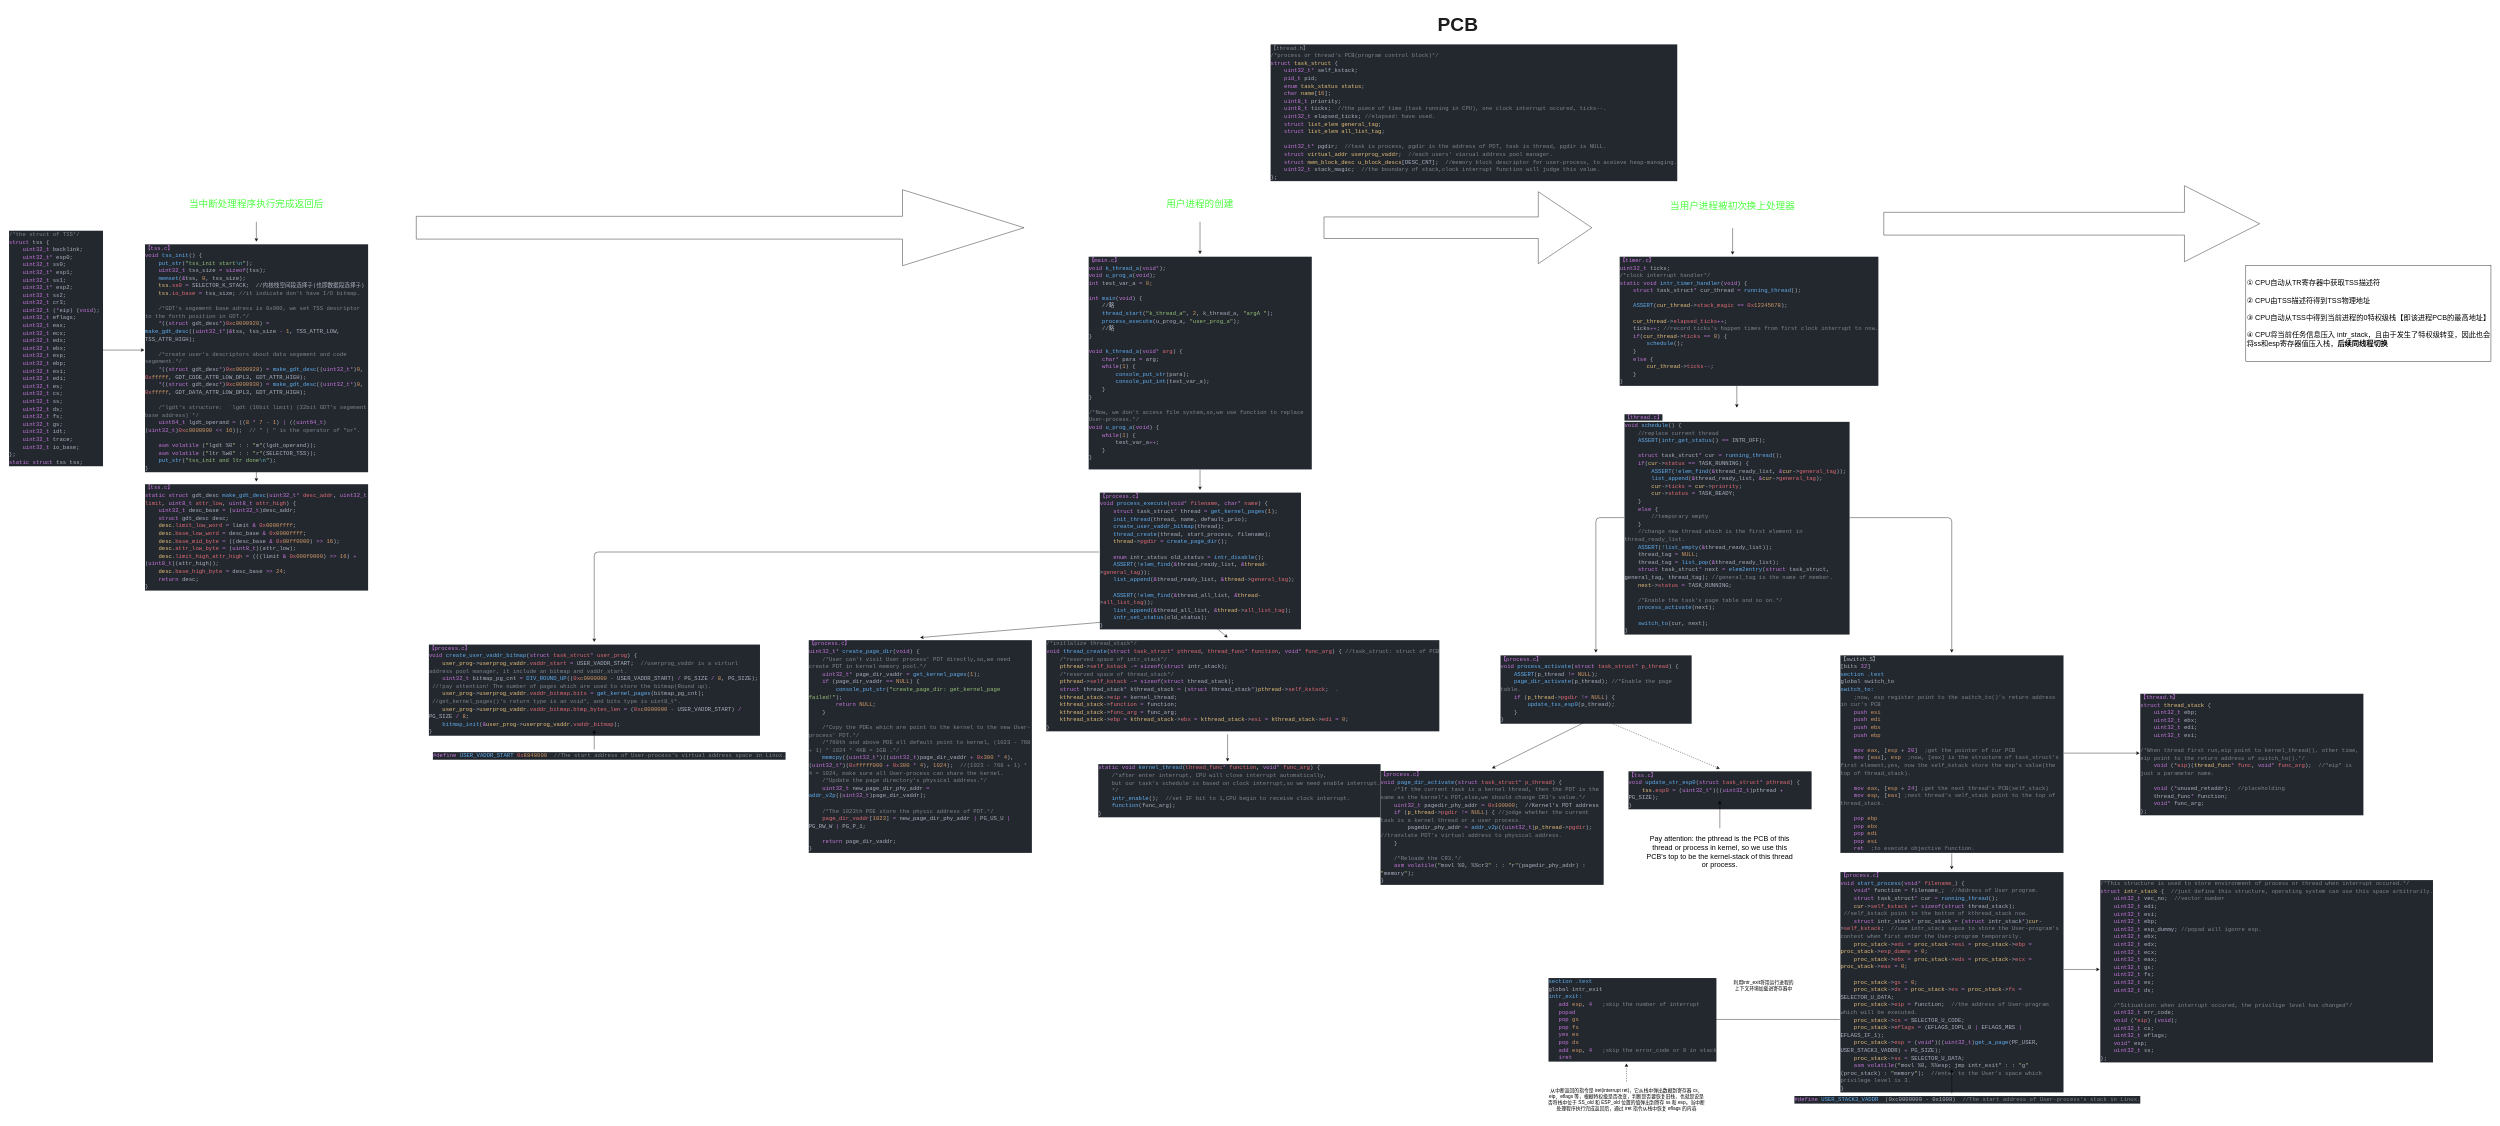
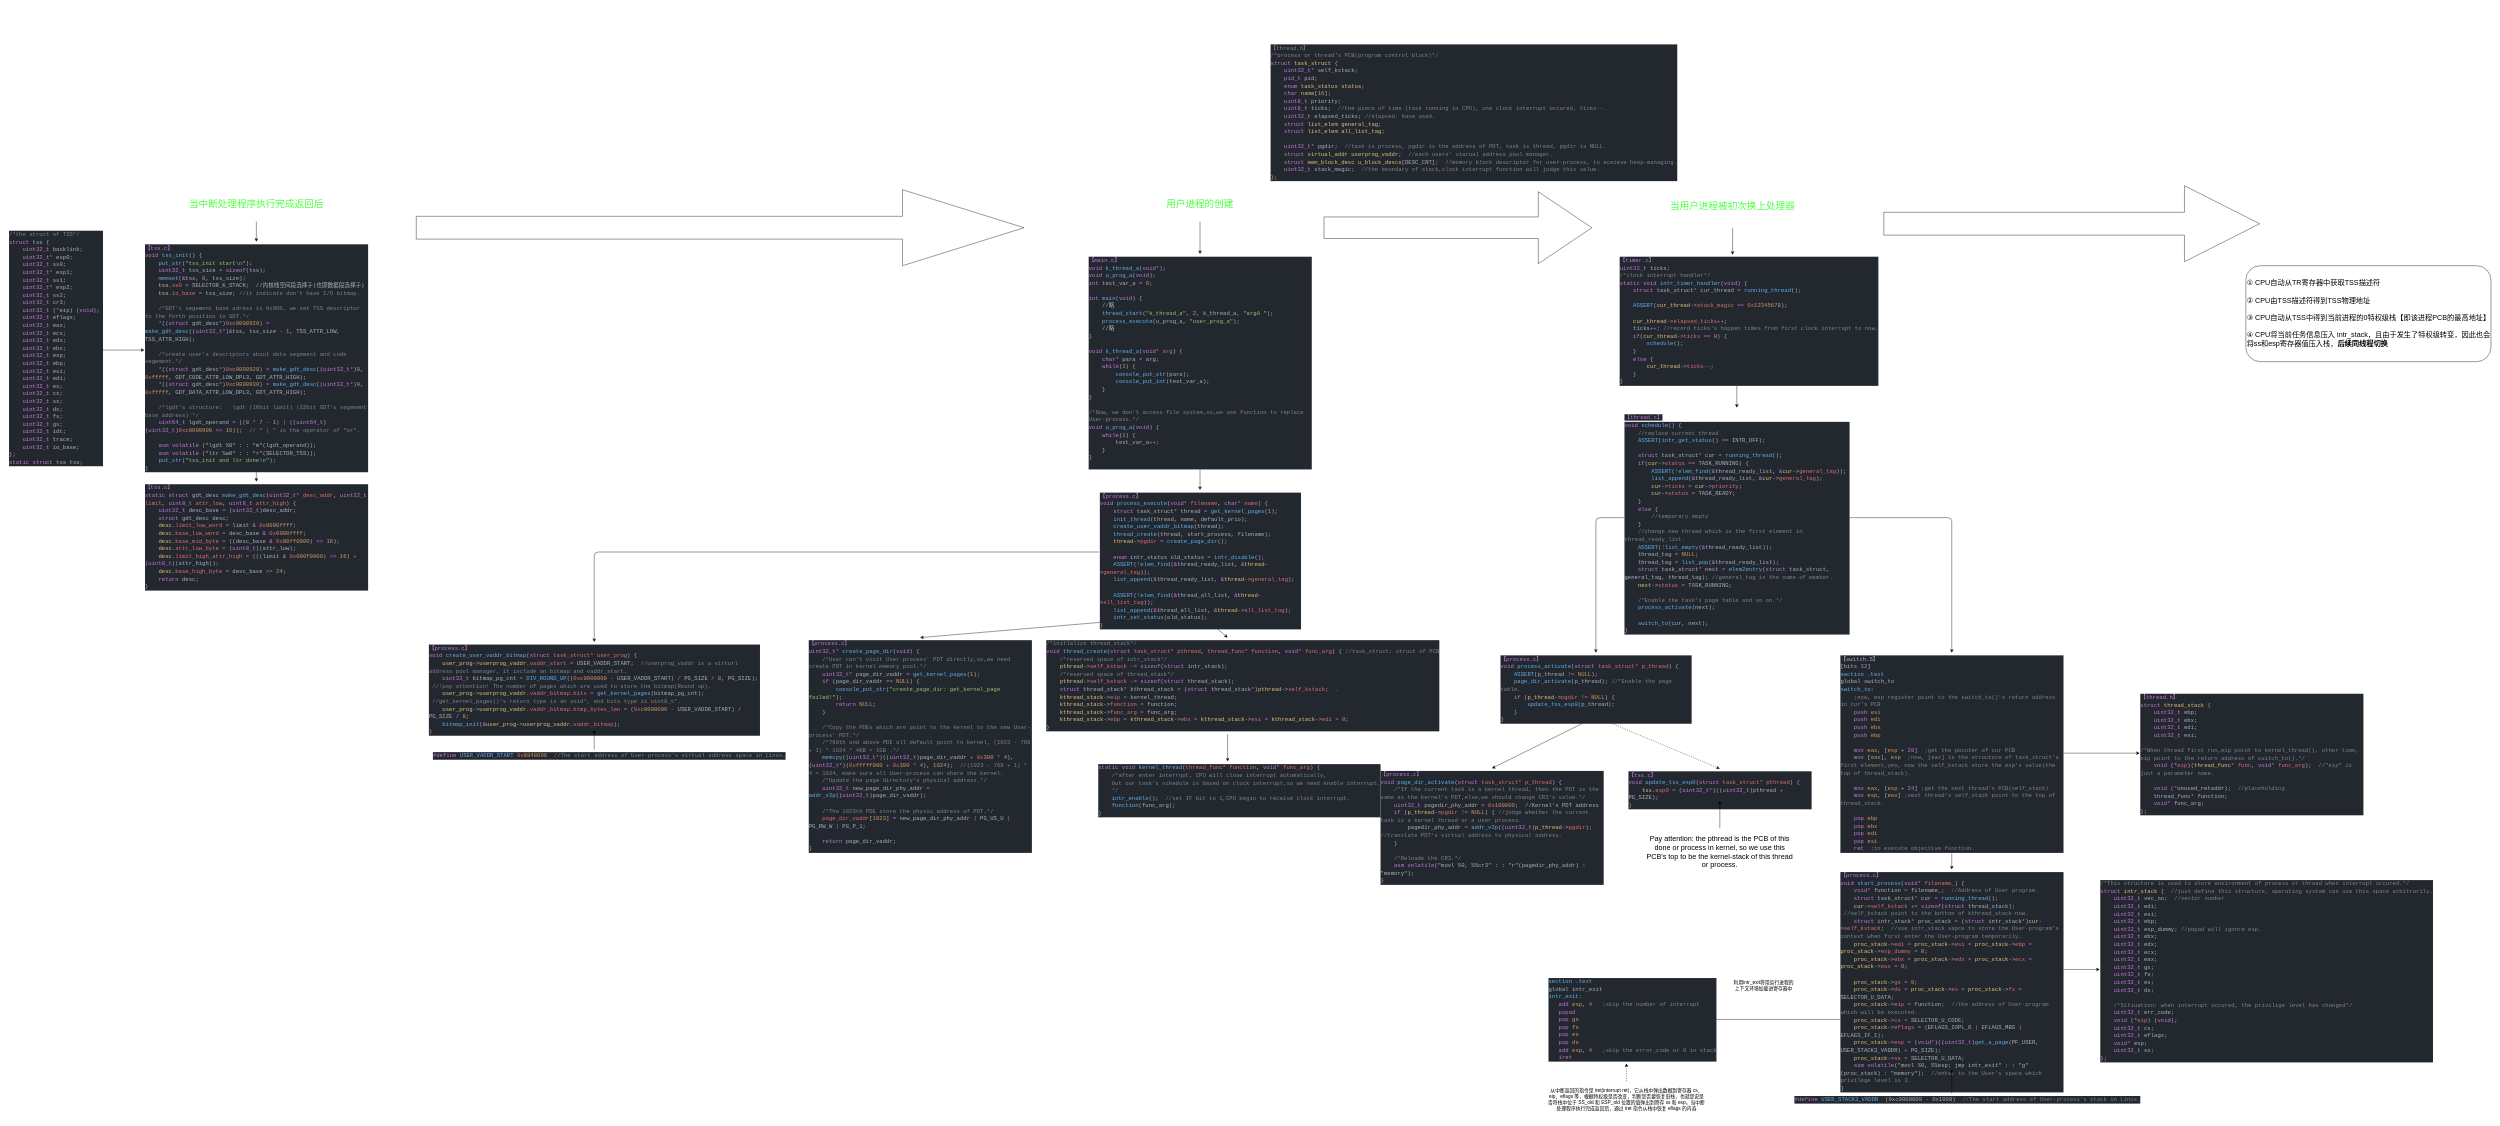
node "PCB": removed
node "① CPU自动从TR寄存器中获取TSS描述符 ② CPU由TSS描述符得到TSS物理地址 ③ CPU自动从TSS中得到当前进程的0特权级栈【即该进程PCB的最高地址】 ④ CPU将当前任务信息压入 intr_stack，且由于发生了特权级转变，因此也会将ss和esp寄存器值压入栈，后续同线程切换": shape rectangle -> rounded rectangle
node "【tss.c】 void update_str_esp0(struct task_struct* pthread) { tss.esp0 = (uint32_t*)((uint32_t)pthread + PG_SIZE); }": label "【tss.c】 void update_str_esp0(struct task_struct* pthread) { tss.esp0 = (uint32_t*)((uint32_t)pthread + PG_SIZE); }" -> "【tss.c】 void update_tss_esp0(struct task_struct* pthread) { tss.esp0 = (uint32_t*)((uint32_t)pthread + PG_SIZE); }"
node "Pay attention: the pthread is the PCB of this thread or process in kernel, so we use this PCB's top to be the kernel-stack of this thread or process.": label "Pay attention: the pthread is the PCB of this thread or process in kernel, so we use this PCB's top to be the kernel-stack of this thread or process." -> "Pay attention: the pthread is the PCB of this done or process in kernel, so we use this PCB's top to be the kernel-stack of this thread or process."
node "section .text global intr_exit intr_exit: add esp, 4 ;skip the number of interrupt popad pop gs pop fs yes es pop ds add esp, 4 ;skip the error_code or 0 in stack iret": label "section .text global intr_exit intr_exit: add esp, 4 ;skip the number of interrupt popad pop gs pop fs yes es pop ds add esp, 4 ;skip the error_code or 0 in stack iret" -> "section .text global intr_exit intr_exit: add esp, 4 ;skip the number of interrupt popad pop gs pop fs pop es pop ds add esp, 4 ;skip the error_code or 0 in stack iret"
